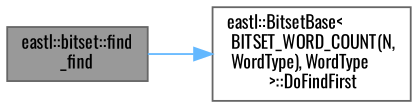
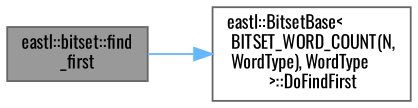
node "eastl::bitset::find _find": label "eastl::bitset::find _find" -> "eastl::bitset::find _first"
